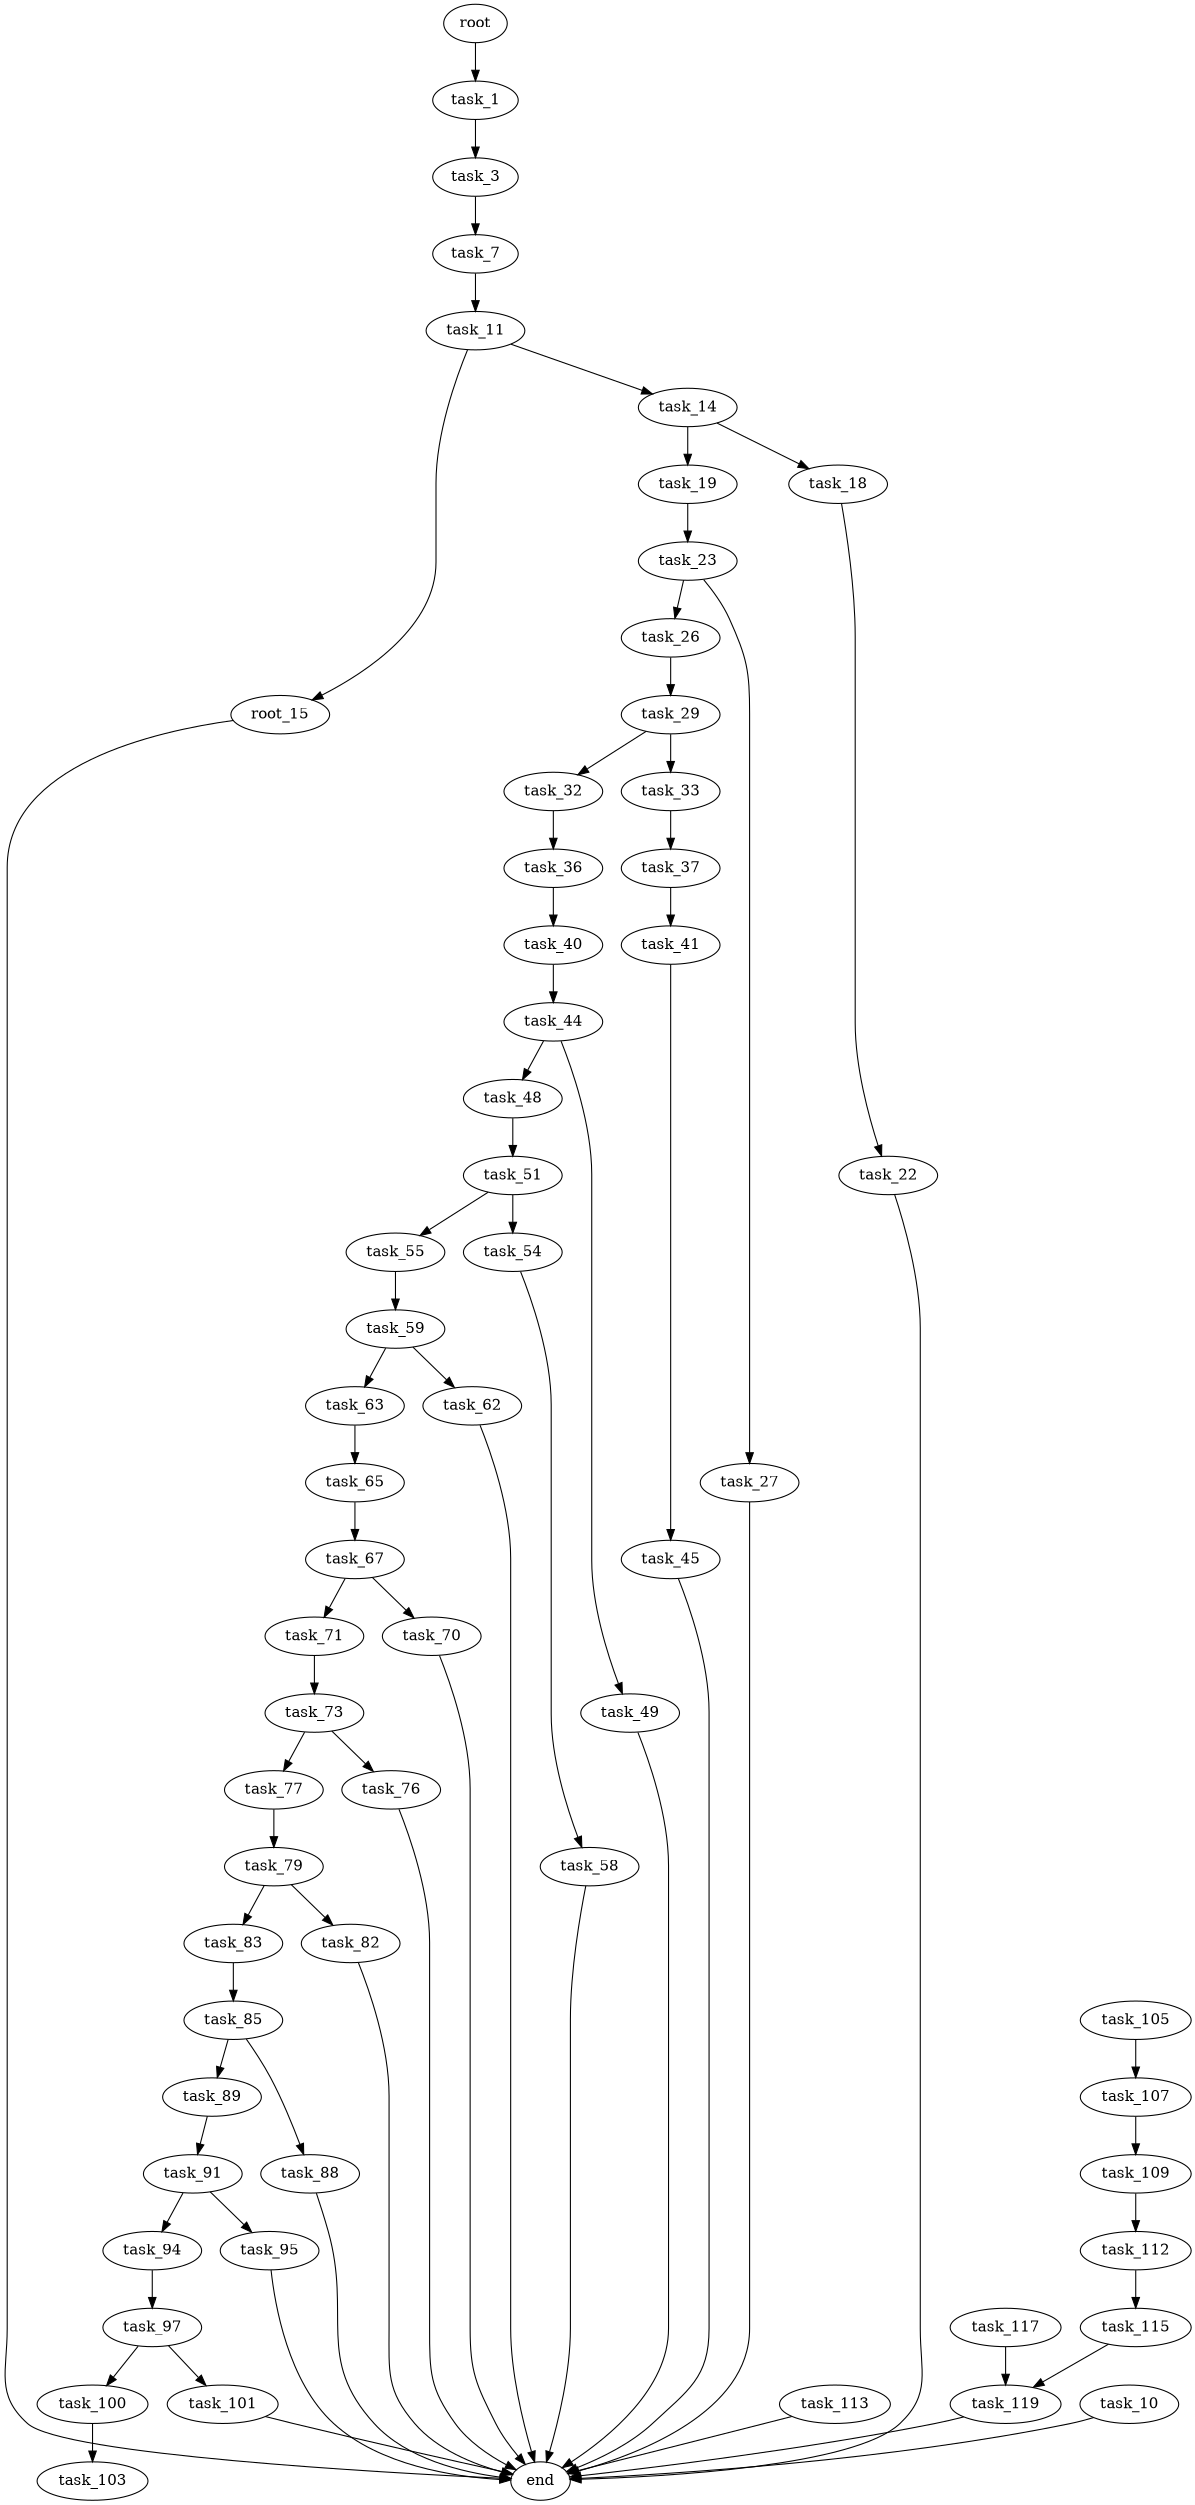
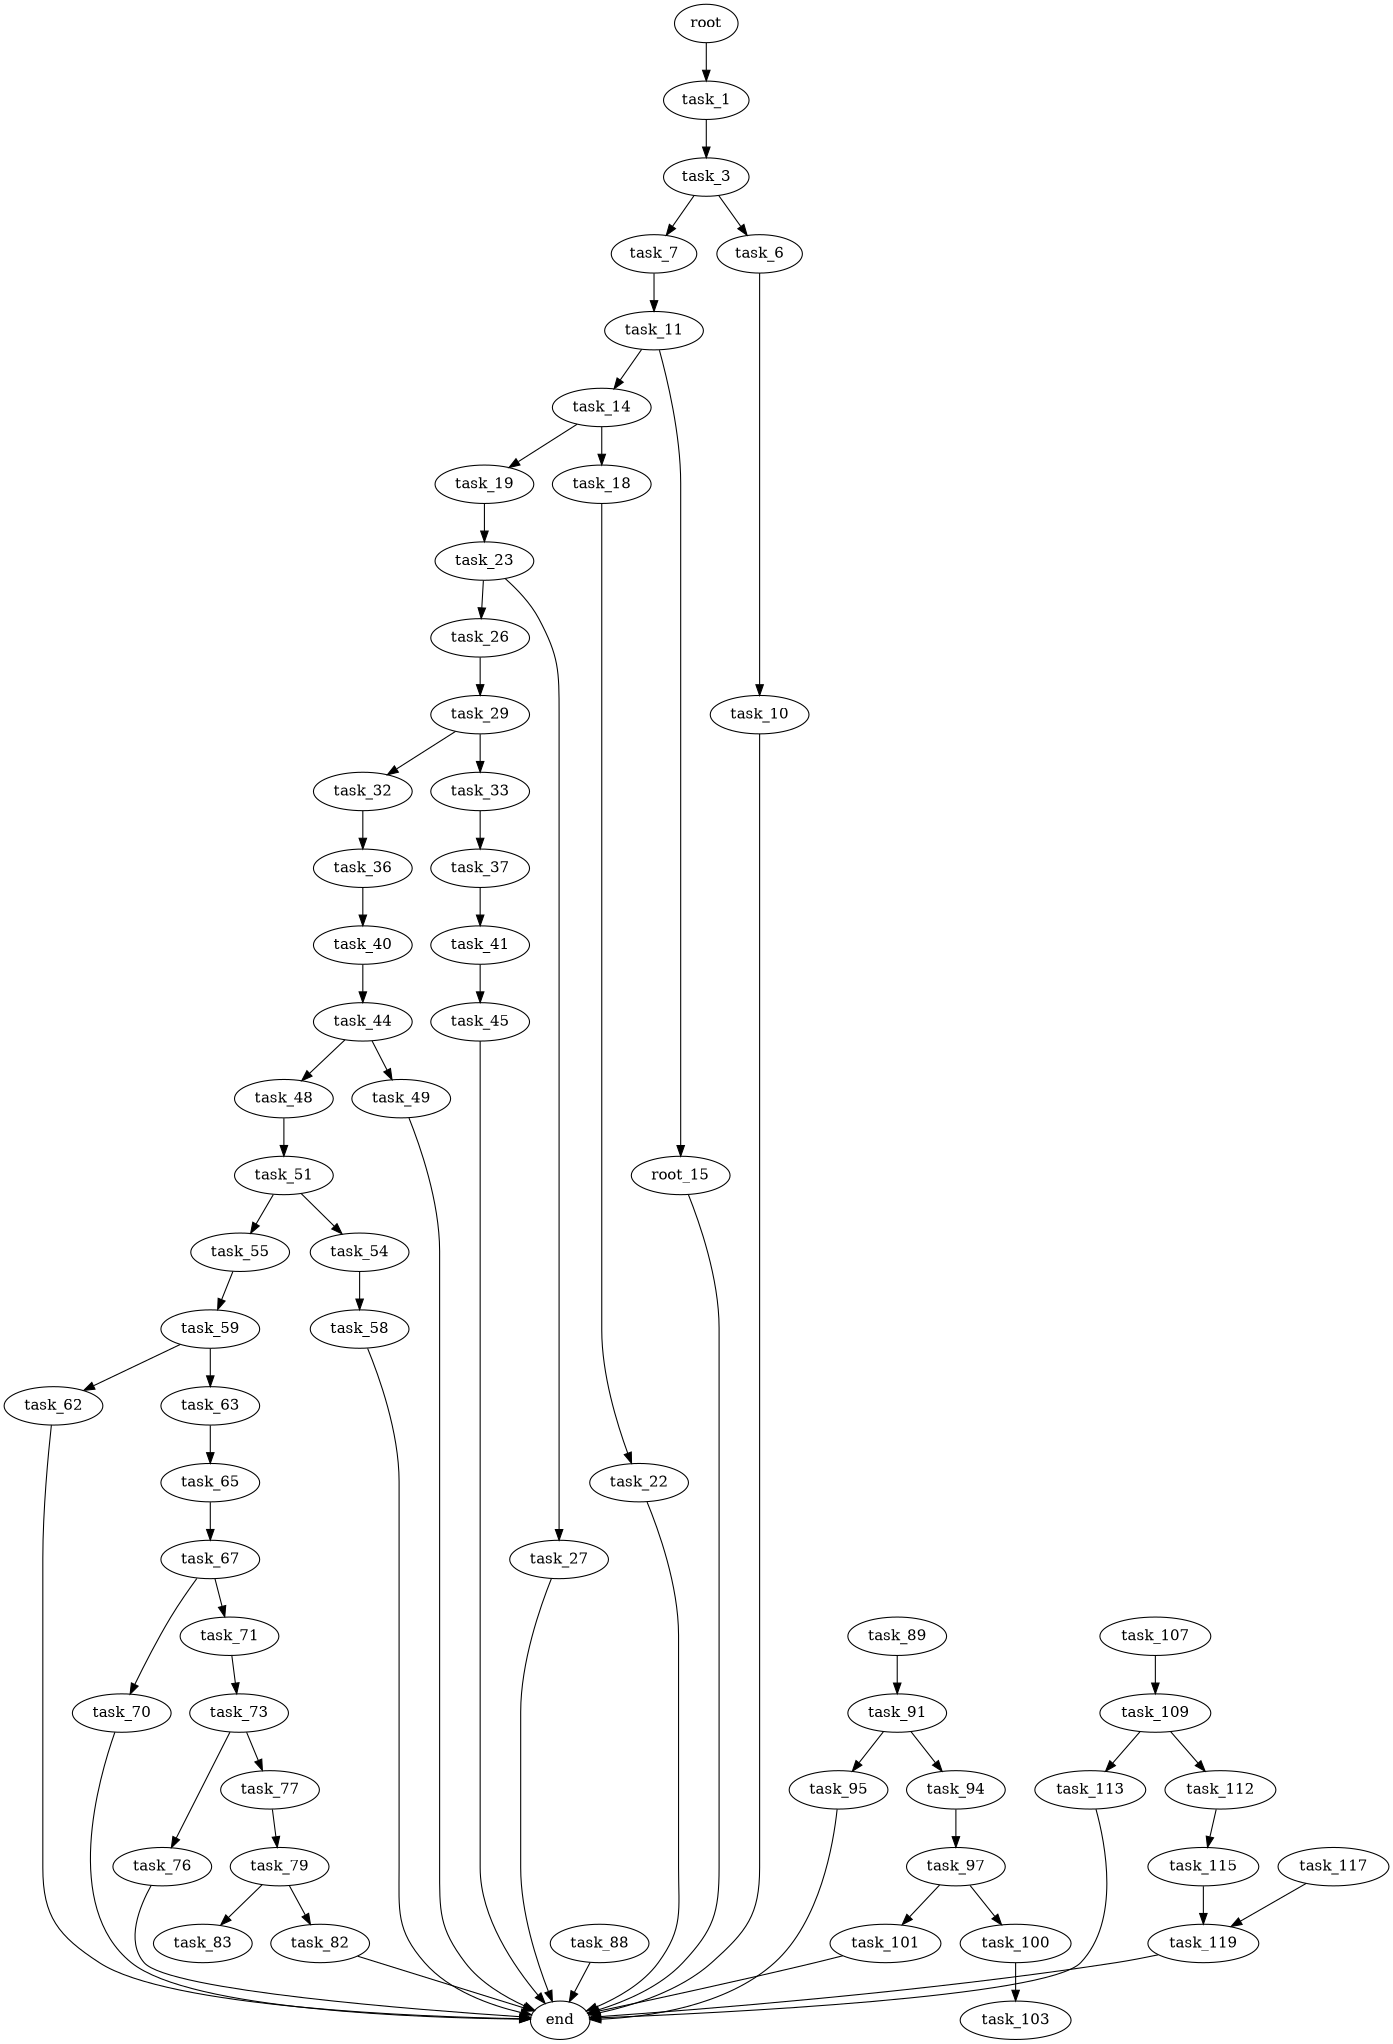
node "task_6": added
edge "task_109" -> "task_113": added
node "task_85": removed
node "task_105": removed
